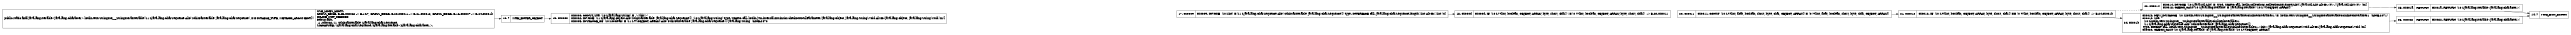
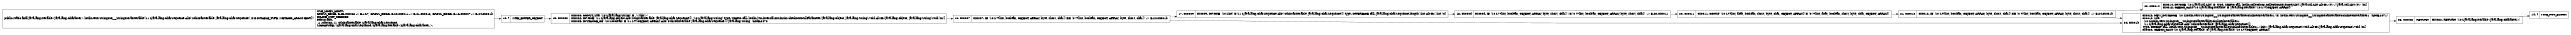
node "23: 0x001a": removed
edge "21: 0x0012" -> "22: 0x0014": style dashed -> solid
edge "18: 0x000d" -> "20: 0x0011": added
node "14: ?": text "MTH_EXIT_BLOCK" -> "MTH_NOT_BLOCK"
node "16: 0x0007": added
